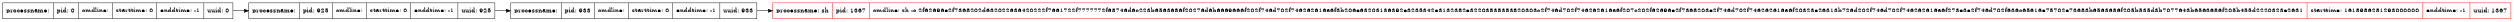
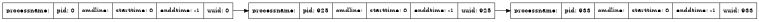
node "processname: sh": removed
